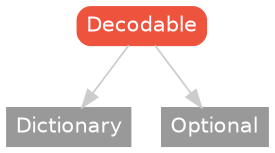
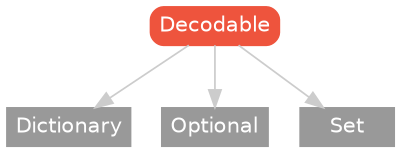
node "Set": added
